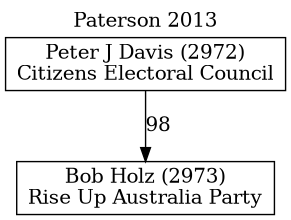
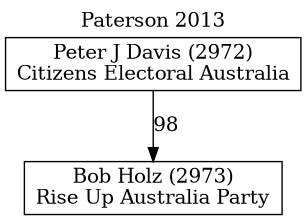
node "Peter J Davis (2972) Citizens Electoral Council": label "Peter J Davis (2972) Citizens Electoral Council" -> "Peter J Davis (2972) Citizens Electoral Australia"
